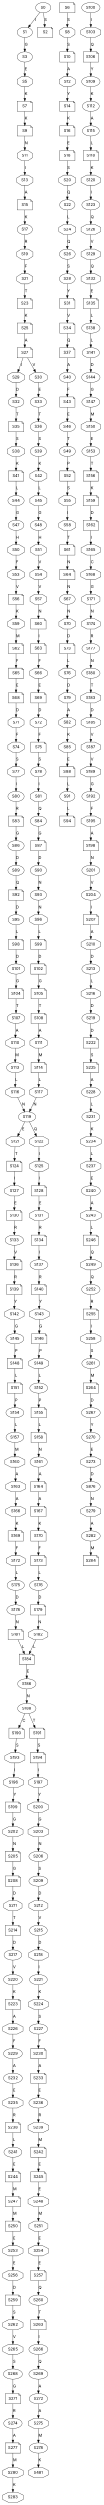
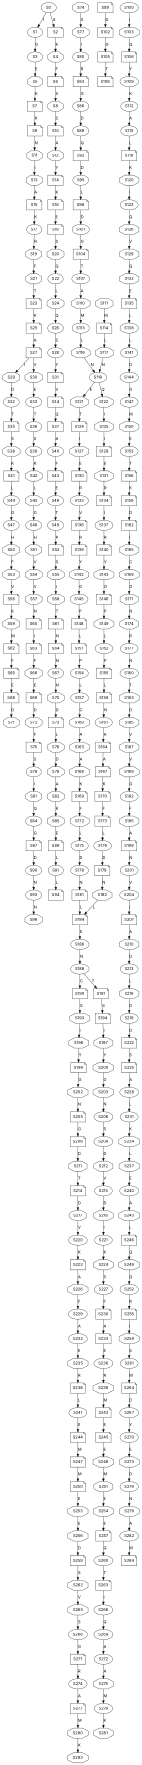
node "S4": added
edge "S71" -> "S74": removed, label "F"
edge "S96" -> "S99": removed, label "L"
edge "S108" -> "S111": removed, label "A"
edge "S157" -> "S160": label "M" -> "C"
node "S876": label "S876" -> "S276"
node "S481": label "S481" -> "S281"
